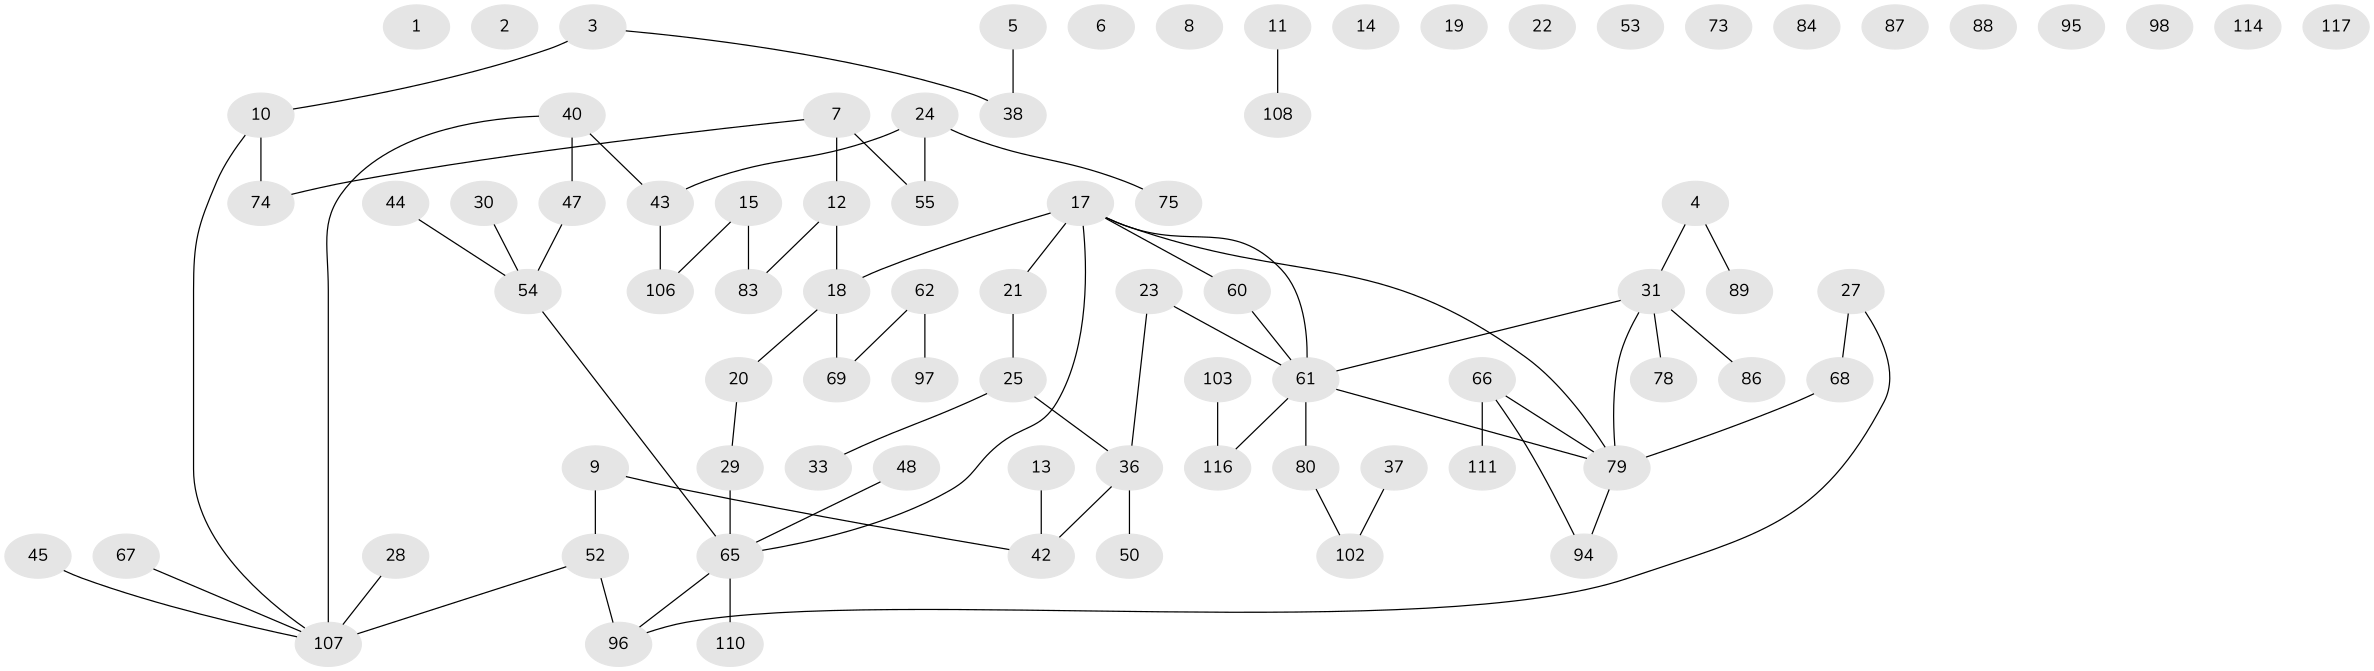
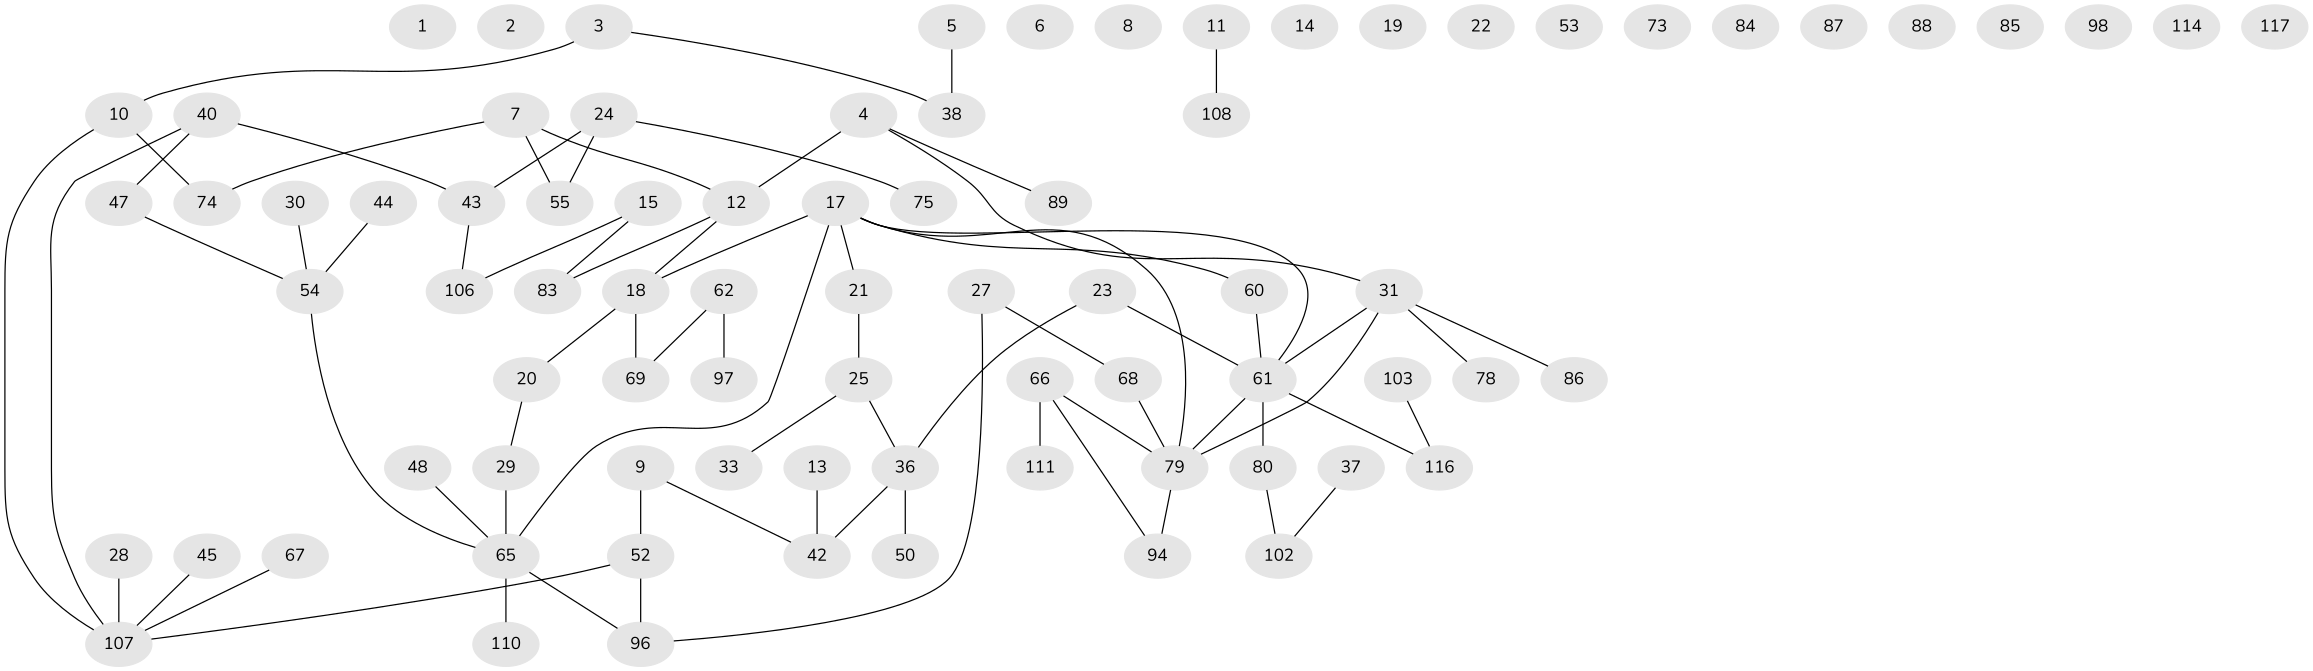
node "95": label "95" -> "85"
edge "4" -- "12": added
